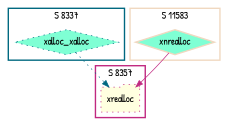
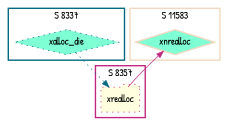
node "xalloc_xalloc": label "xalloc_xalloc" -> "xalloc_die"
edge "xnrealloc" -> "xrealloc": reversed
